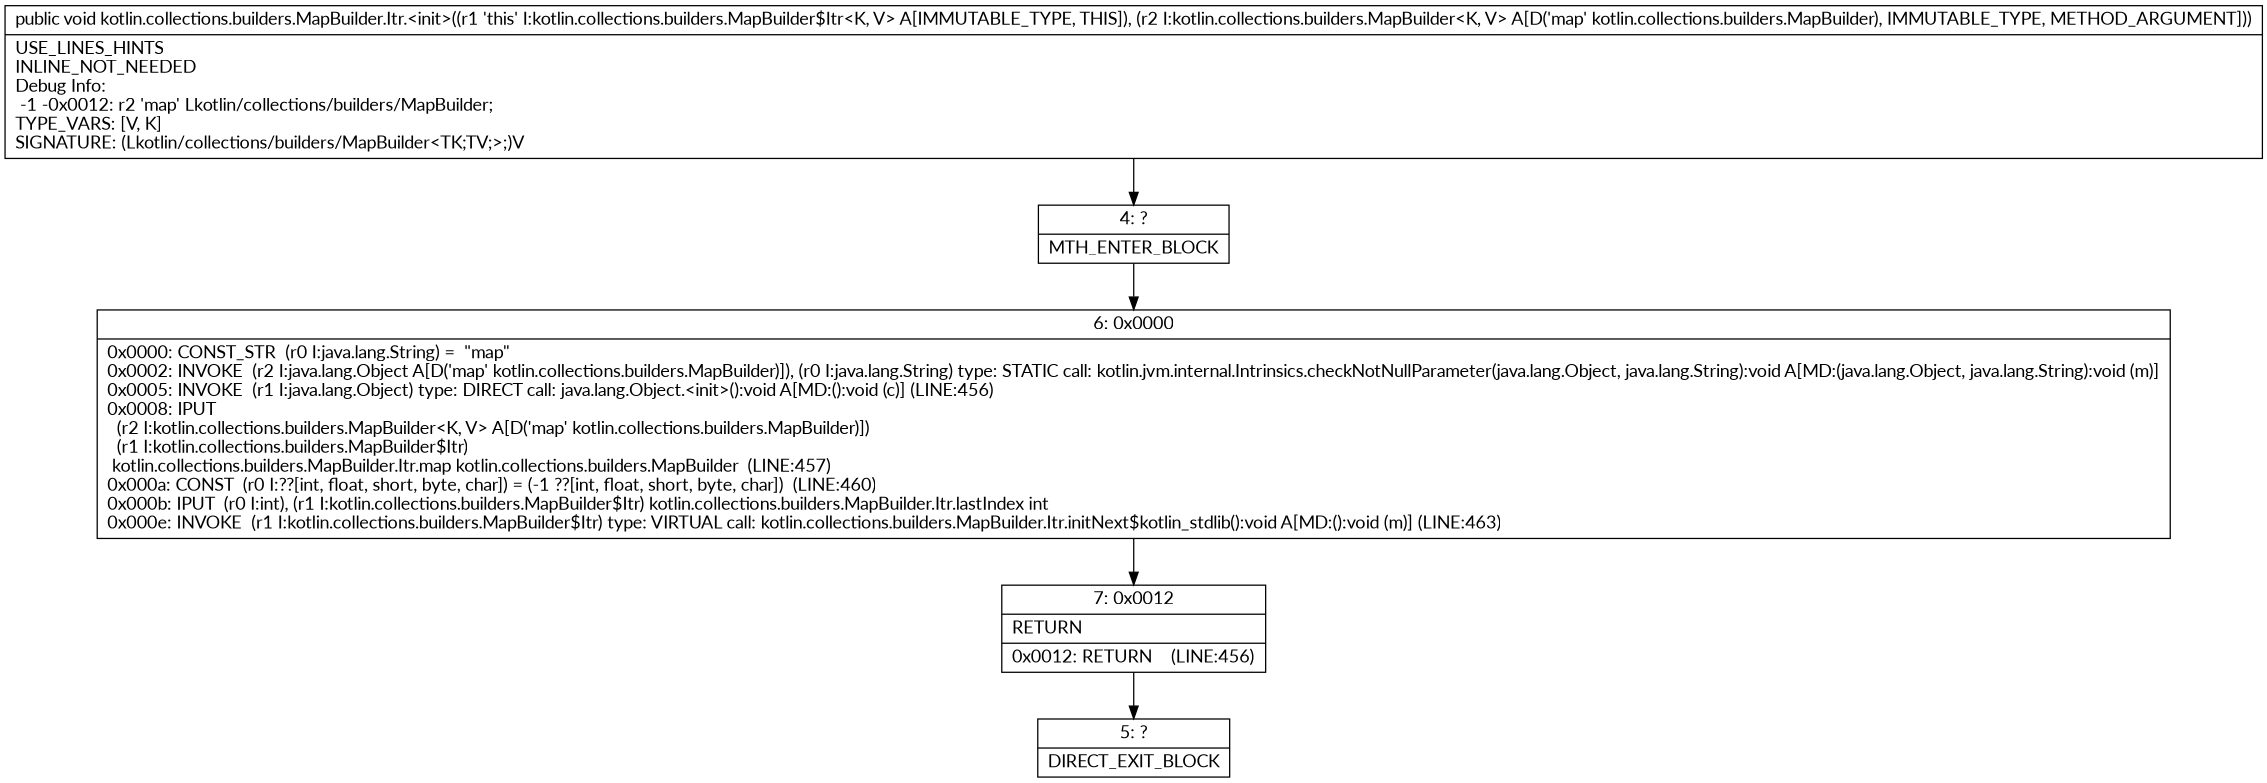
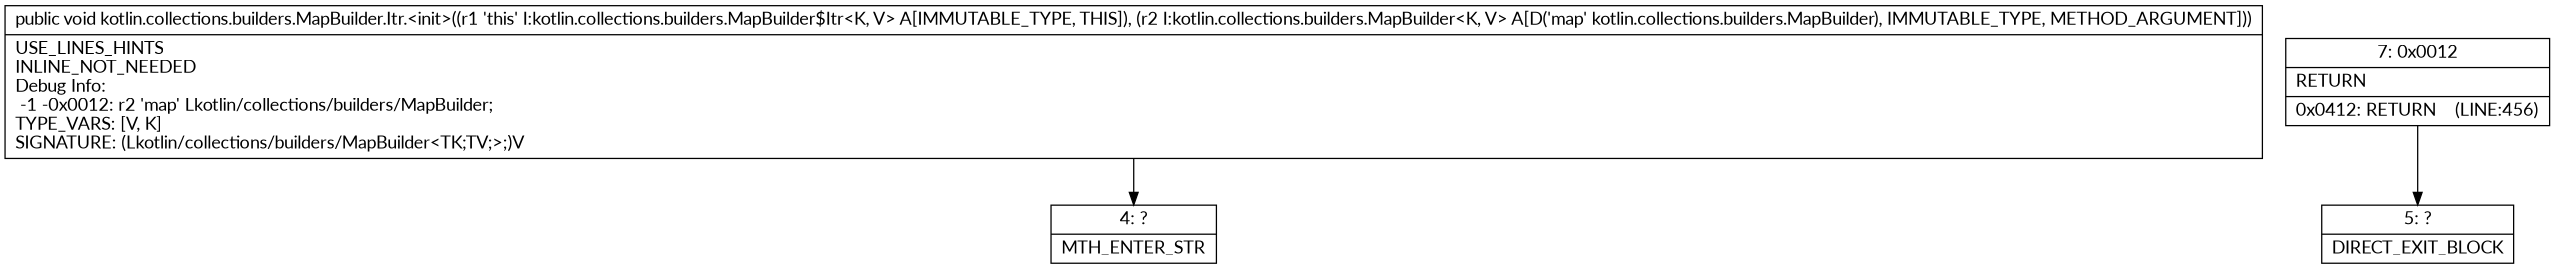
node "4: ?": text "MTH_ENTER_BLOCK" -> "MTH_ENTER_STR"
node "6: 0x0000": removed
node "7: 0x0012": text "0x0012: RETURN    (LINE:456)" -> "0x0412: RETURN    (LINE:456)"
